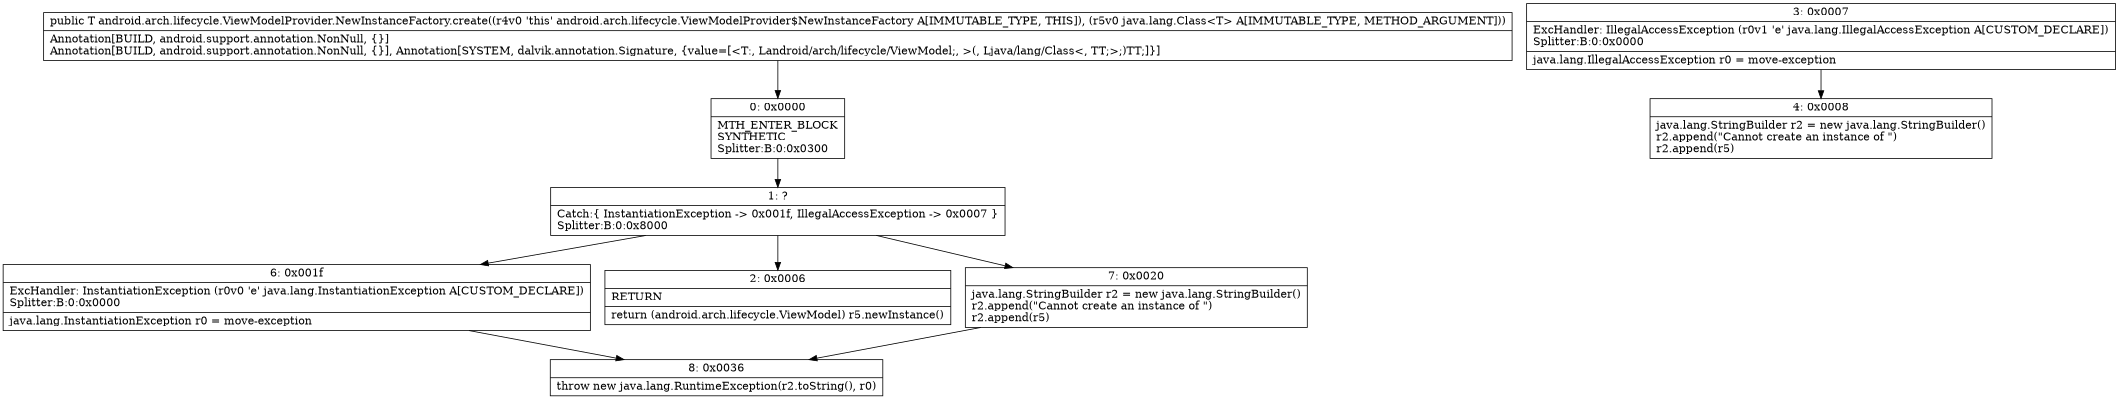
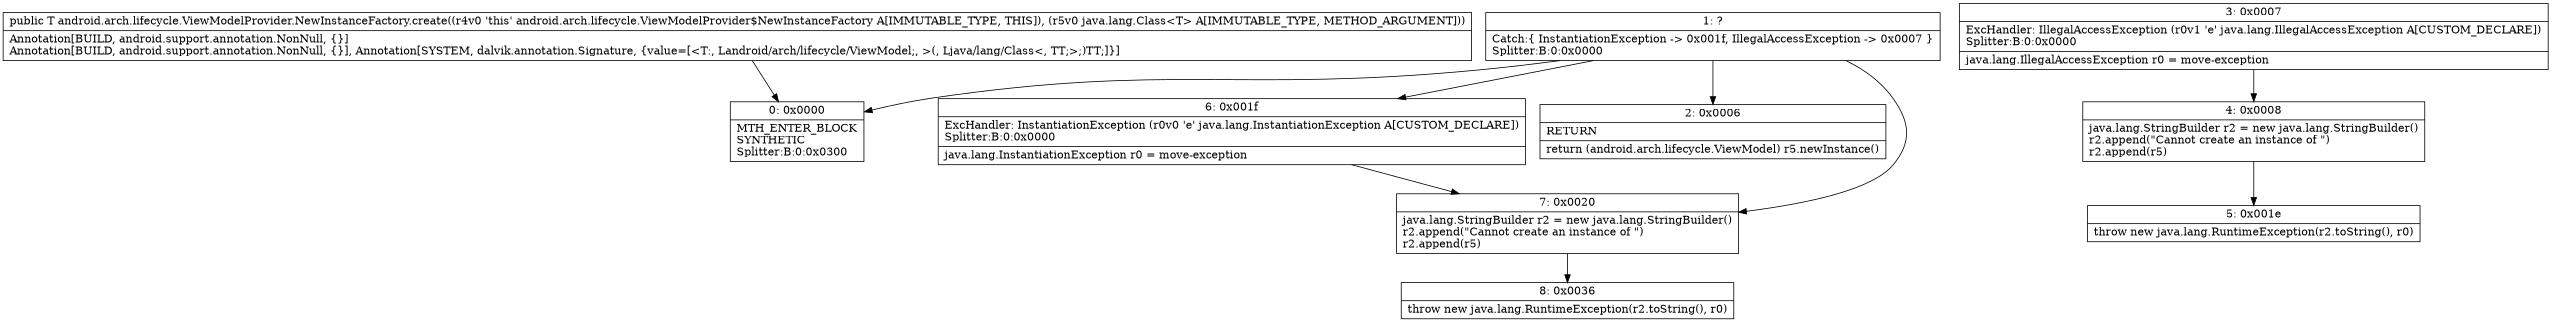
edge "0: 0x0000" -> "1: ?": reversed
node "5: 0x001e": added
node "1: ?": text "Splitter:B:0:0x8000" -> "Splitter:B:0:0x0000"
edge "6: 0x001f" -> "8: 0x0036": now "6: 0x001f" -> "7: 0x0020"
